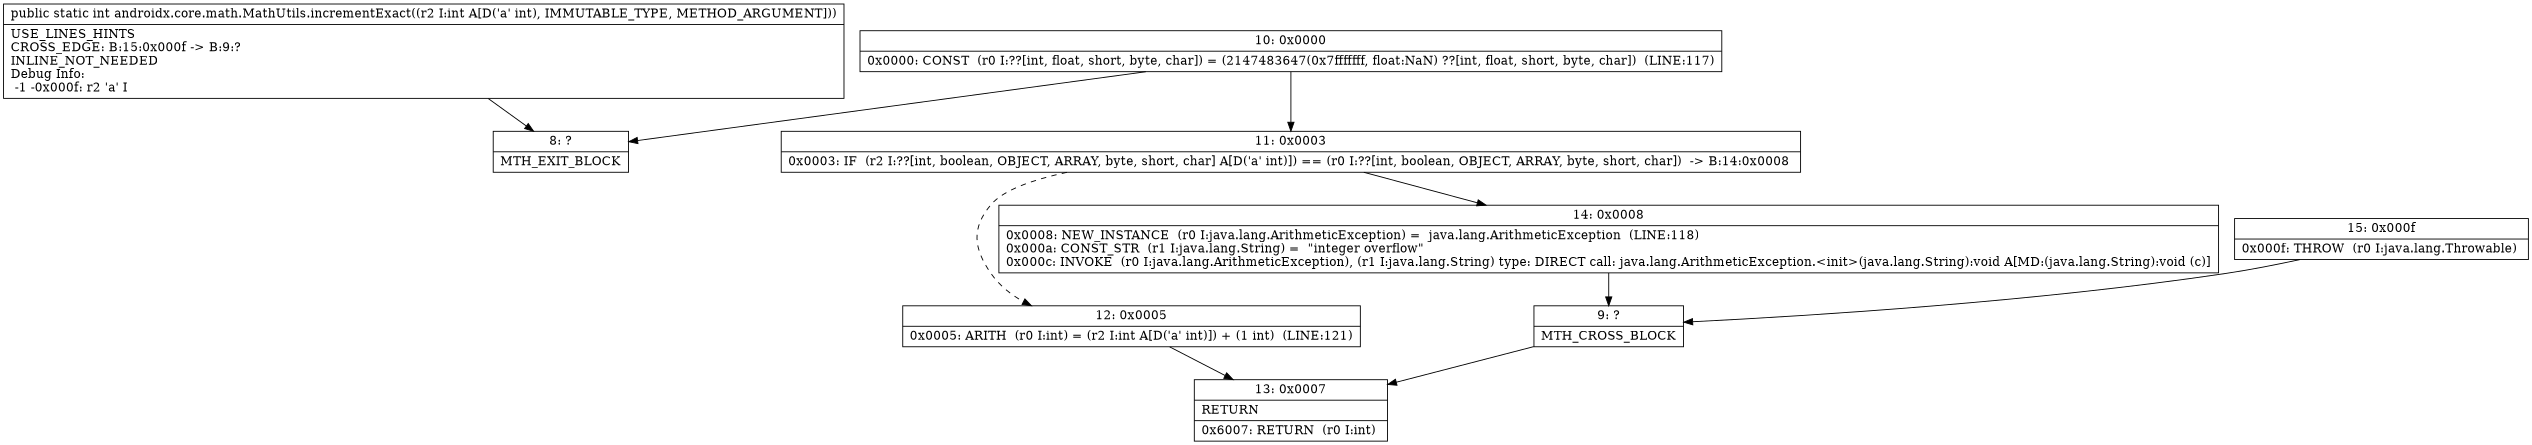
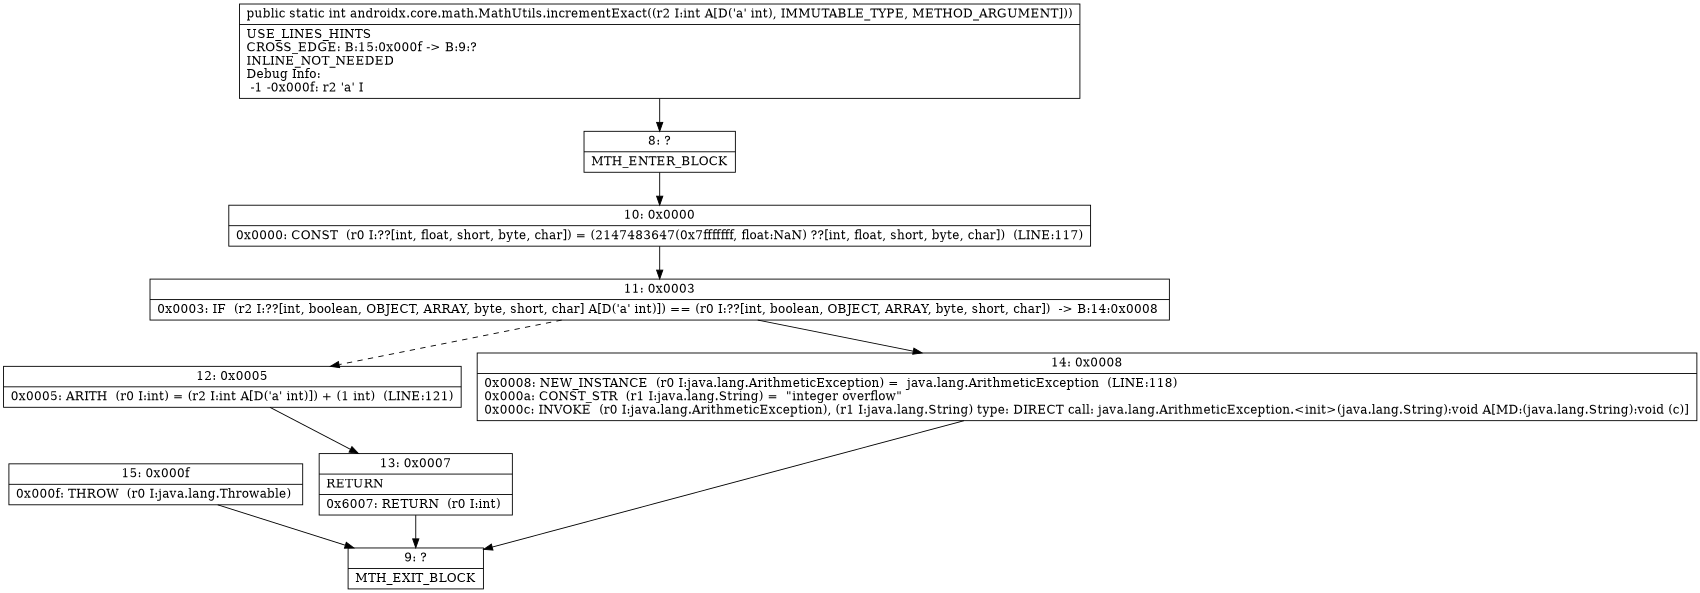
edge "10: 0x0000" -> "8: ?": reversed
node "8: ?": text "MTH_EXIT_BLOCK" -> "MTH_ENTER_BLOCK"
node "9: ?": text "MTH_CROSS_BLOCK" -> "MTH_EXIT_BLOCK"
edge "9: ?" -> "13: 0x0007": reversed
